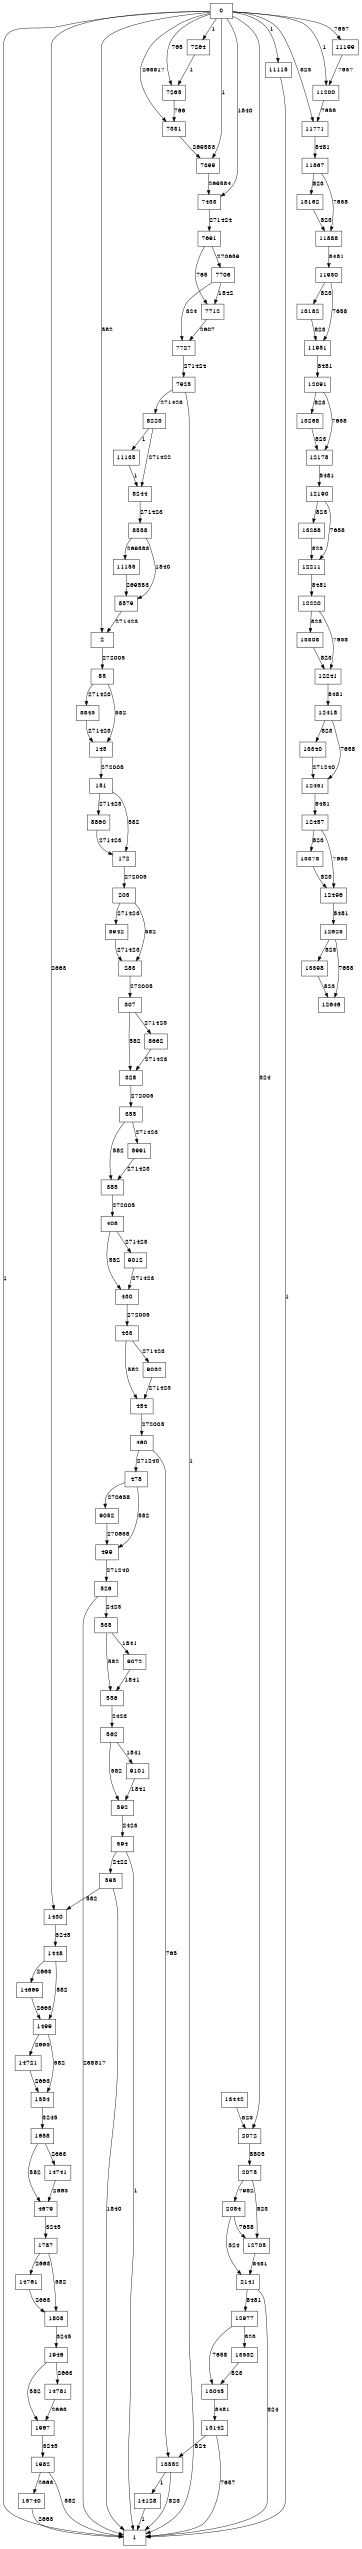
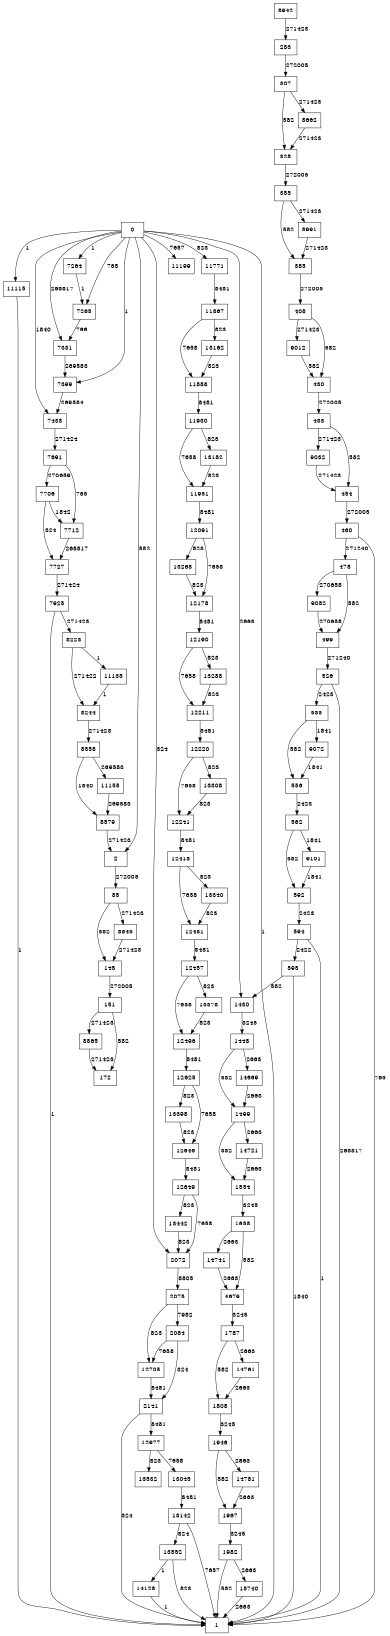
node "11200": removed
edge "7712" -> "7727": label "2607" -> "268817"
edge "13340" -> "12451": label "271240" -> "823"
node "8860": label "8860" -> "8865"
node "205": removed
node "12649": added
edge "9012" -> "430": label "271423" -> "582"
edge "460" -> "13552": now "460" -> "1"
edge "13532" -> "13045": removed, label "823"
